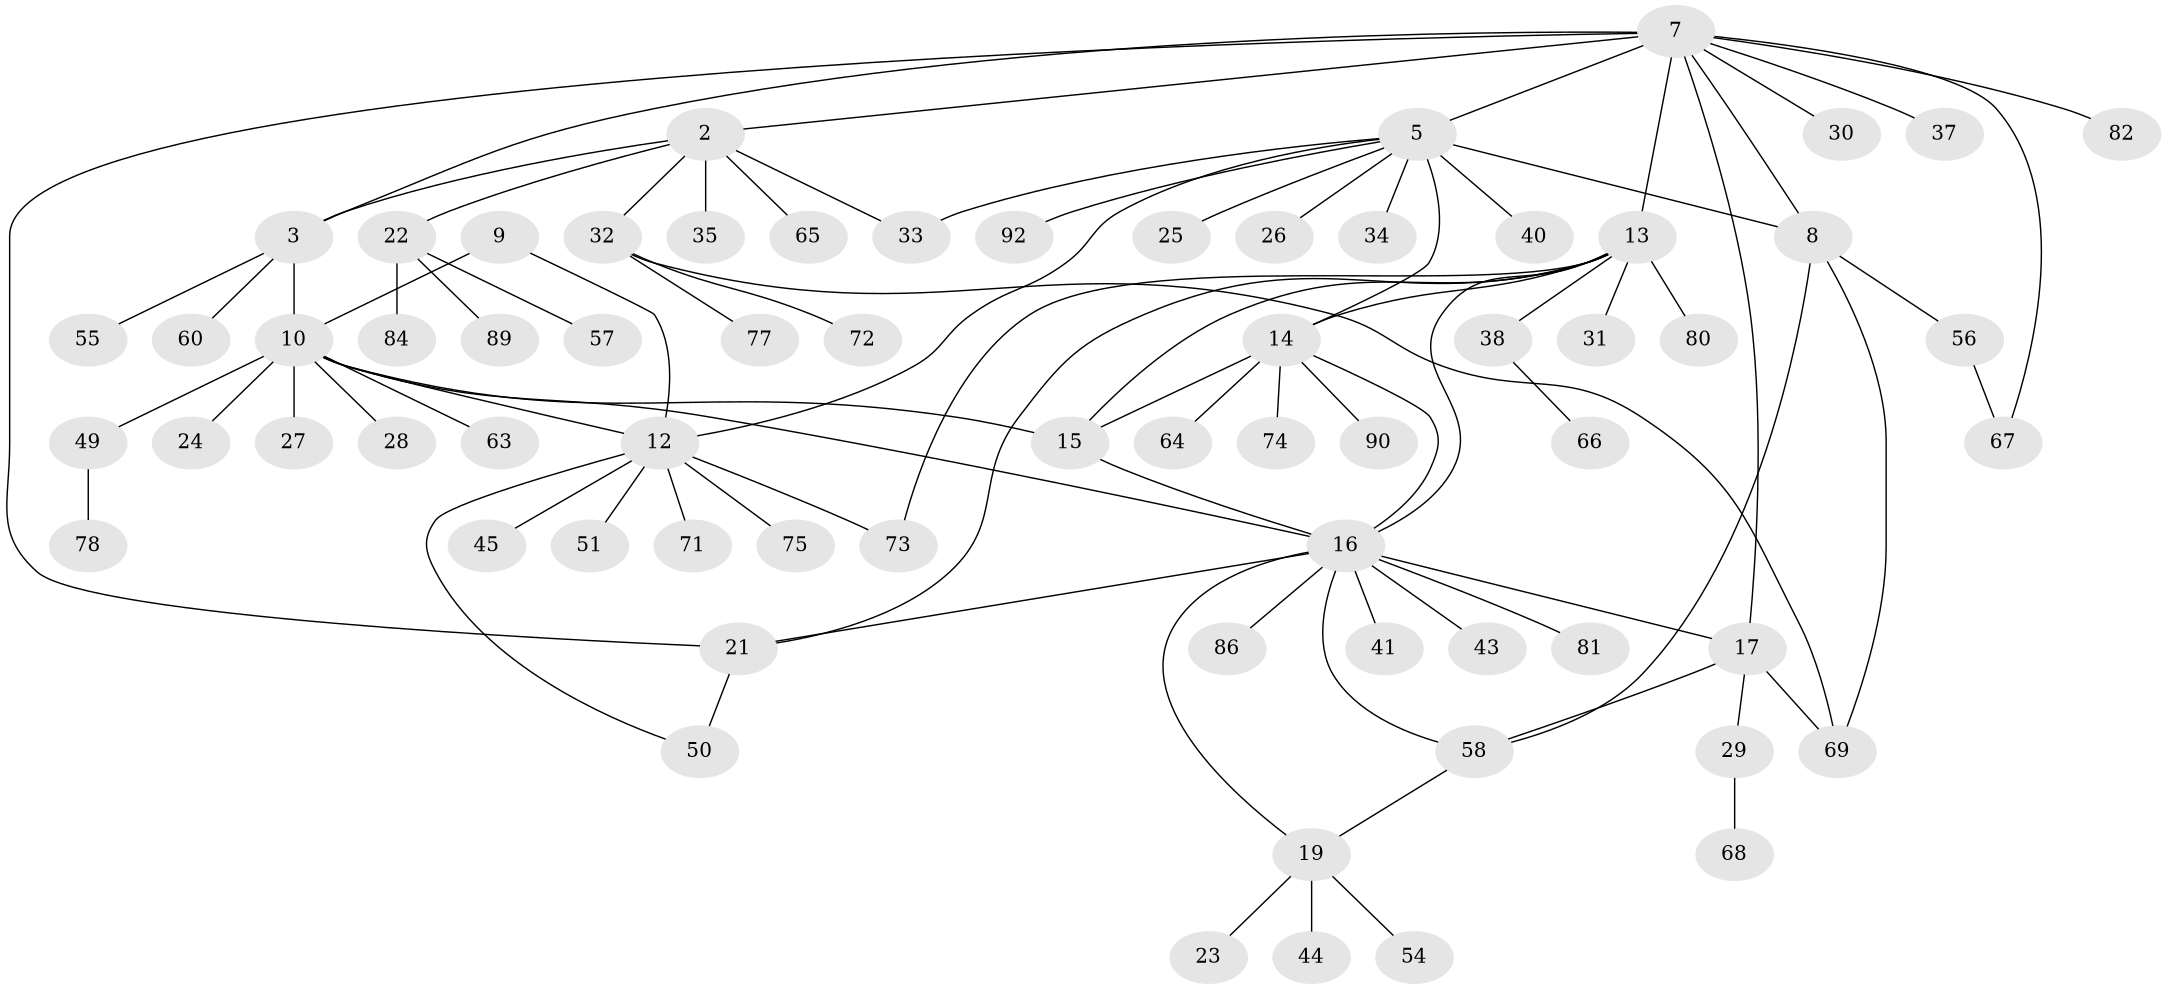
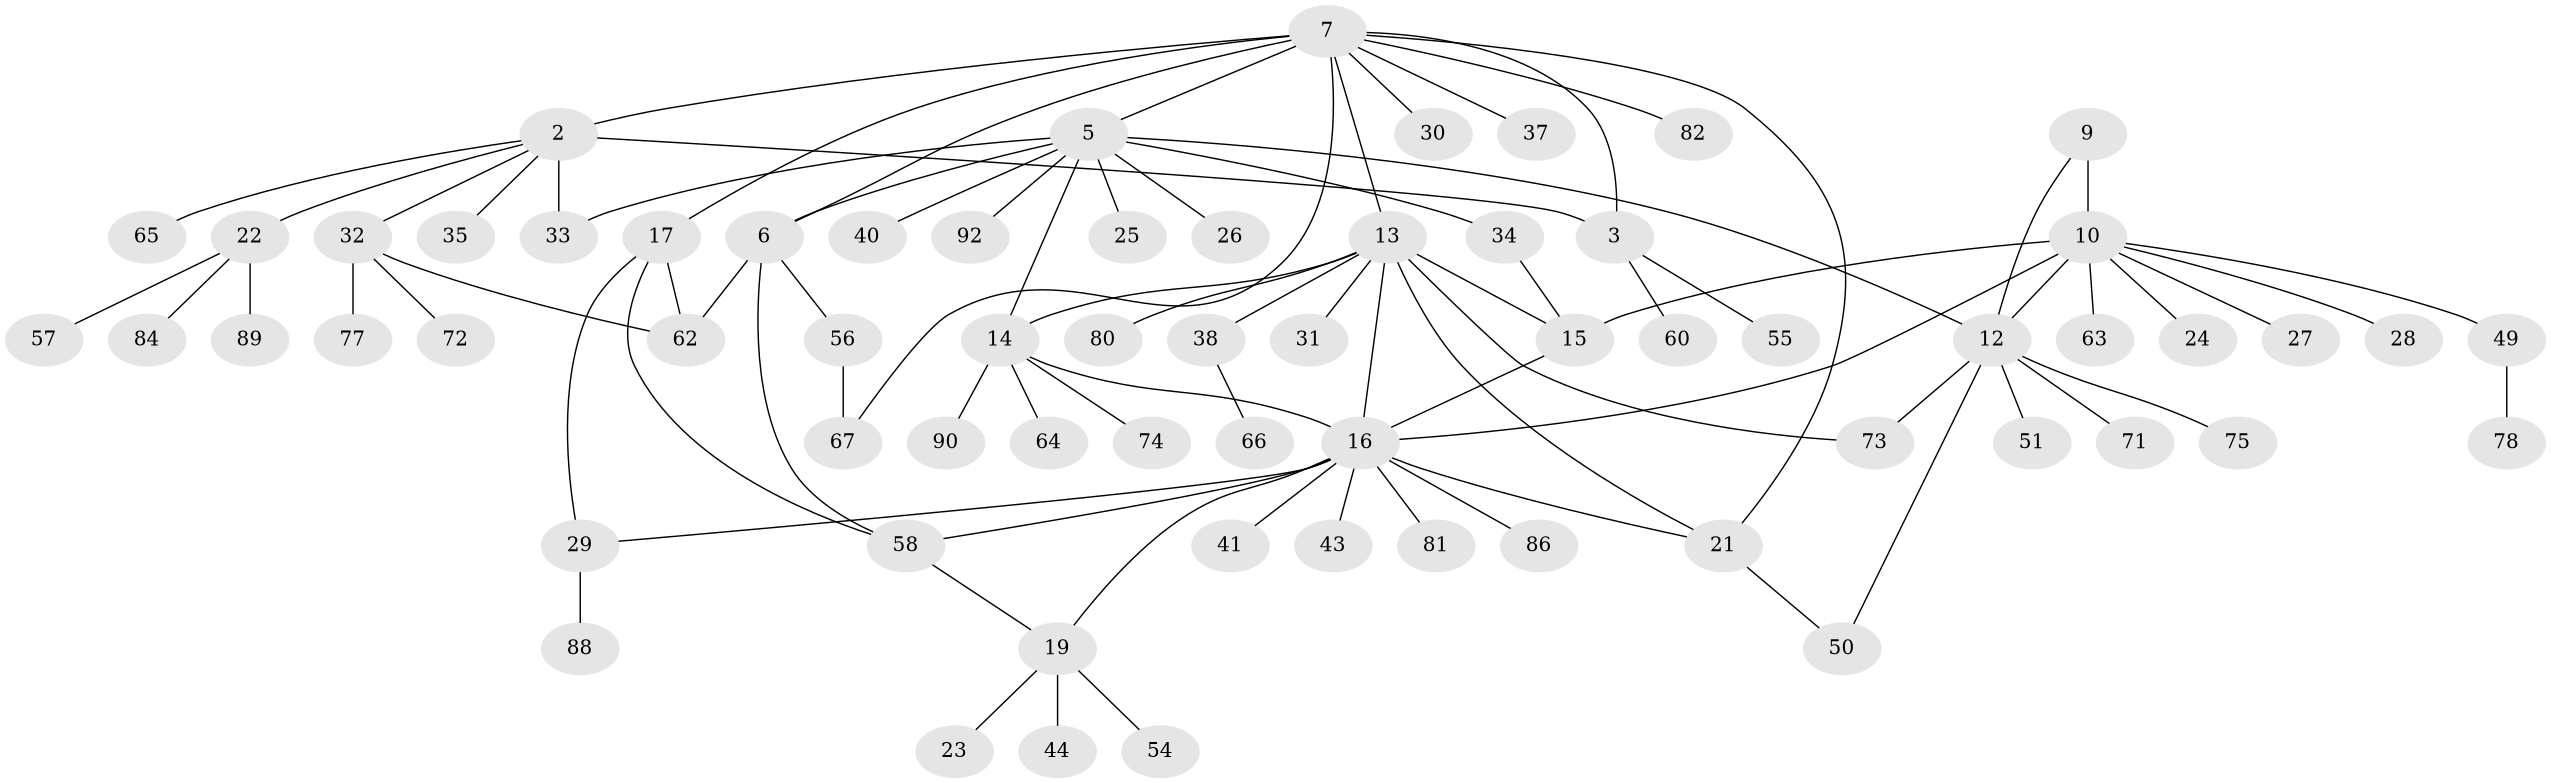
node "8": label "8" -> "6"
edge "3" -- "10": removed
edge "14" -- "15": now "34" -- "15"
node "45": removed
edge "16" -- "17": now "16" -- "29"
node "69": label "69" -> "62"
node "68": label "68" -> "88"
